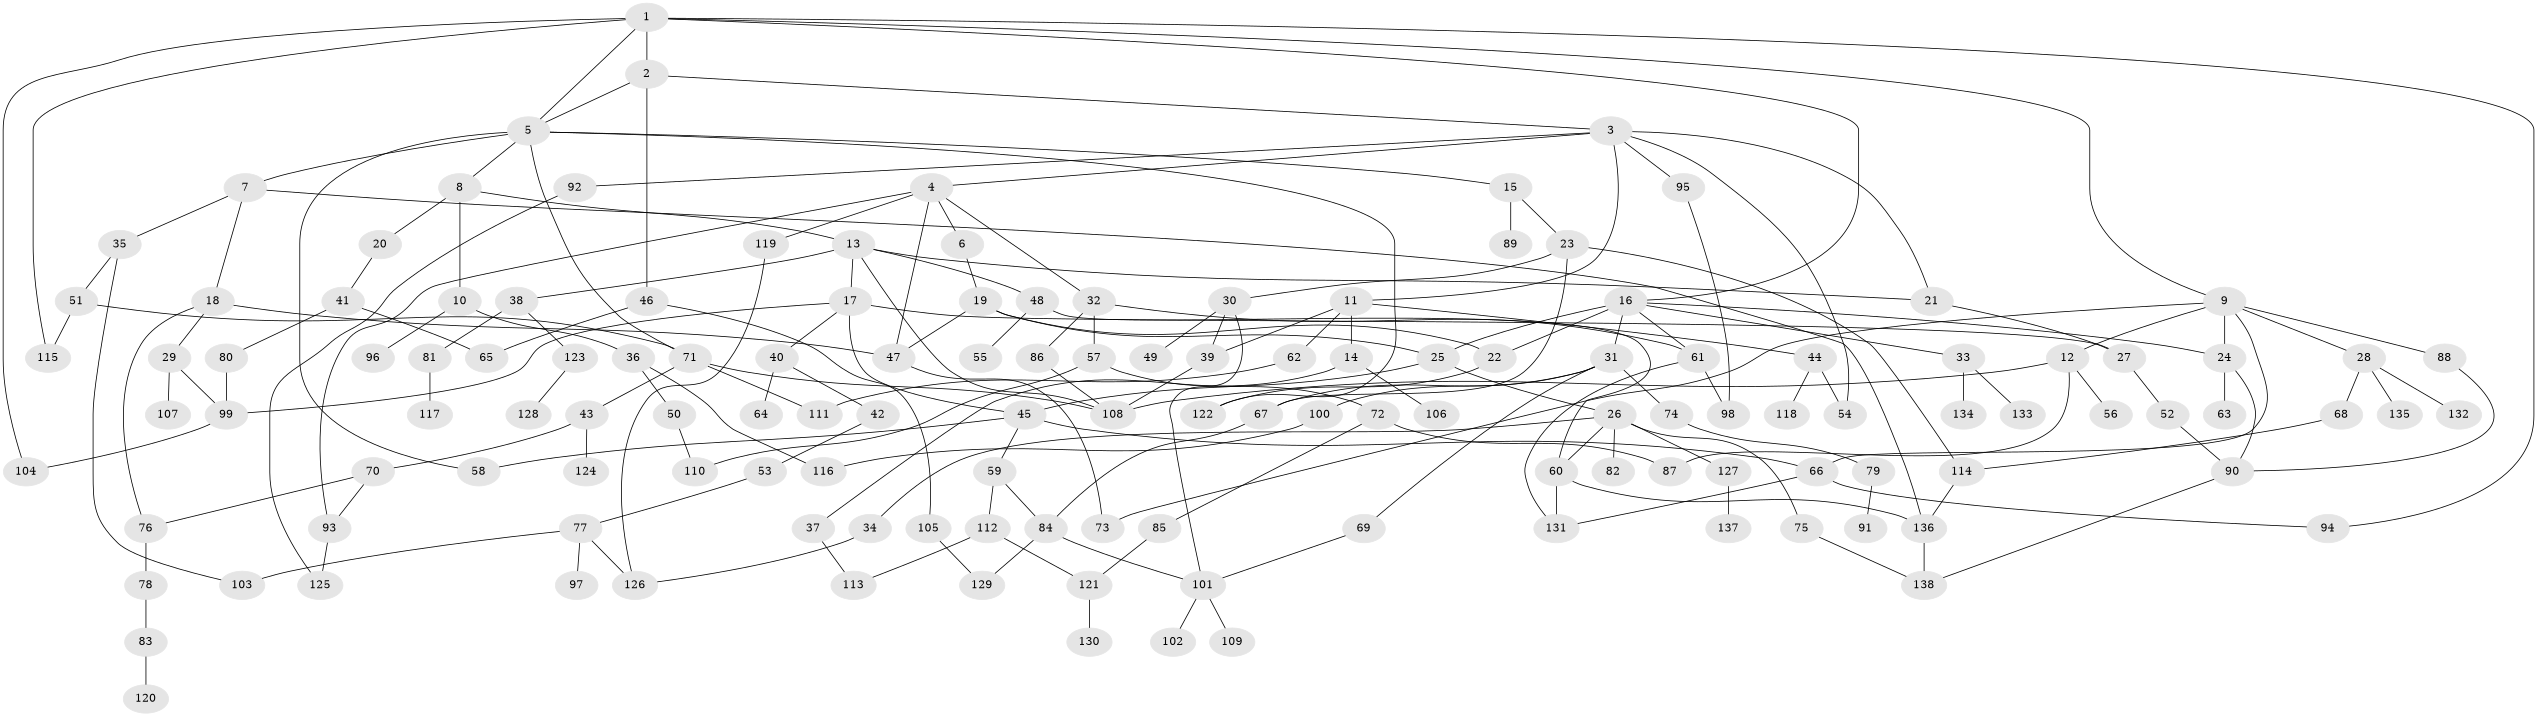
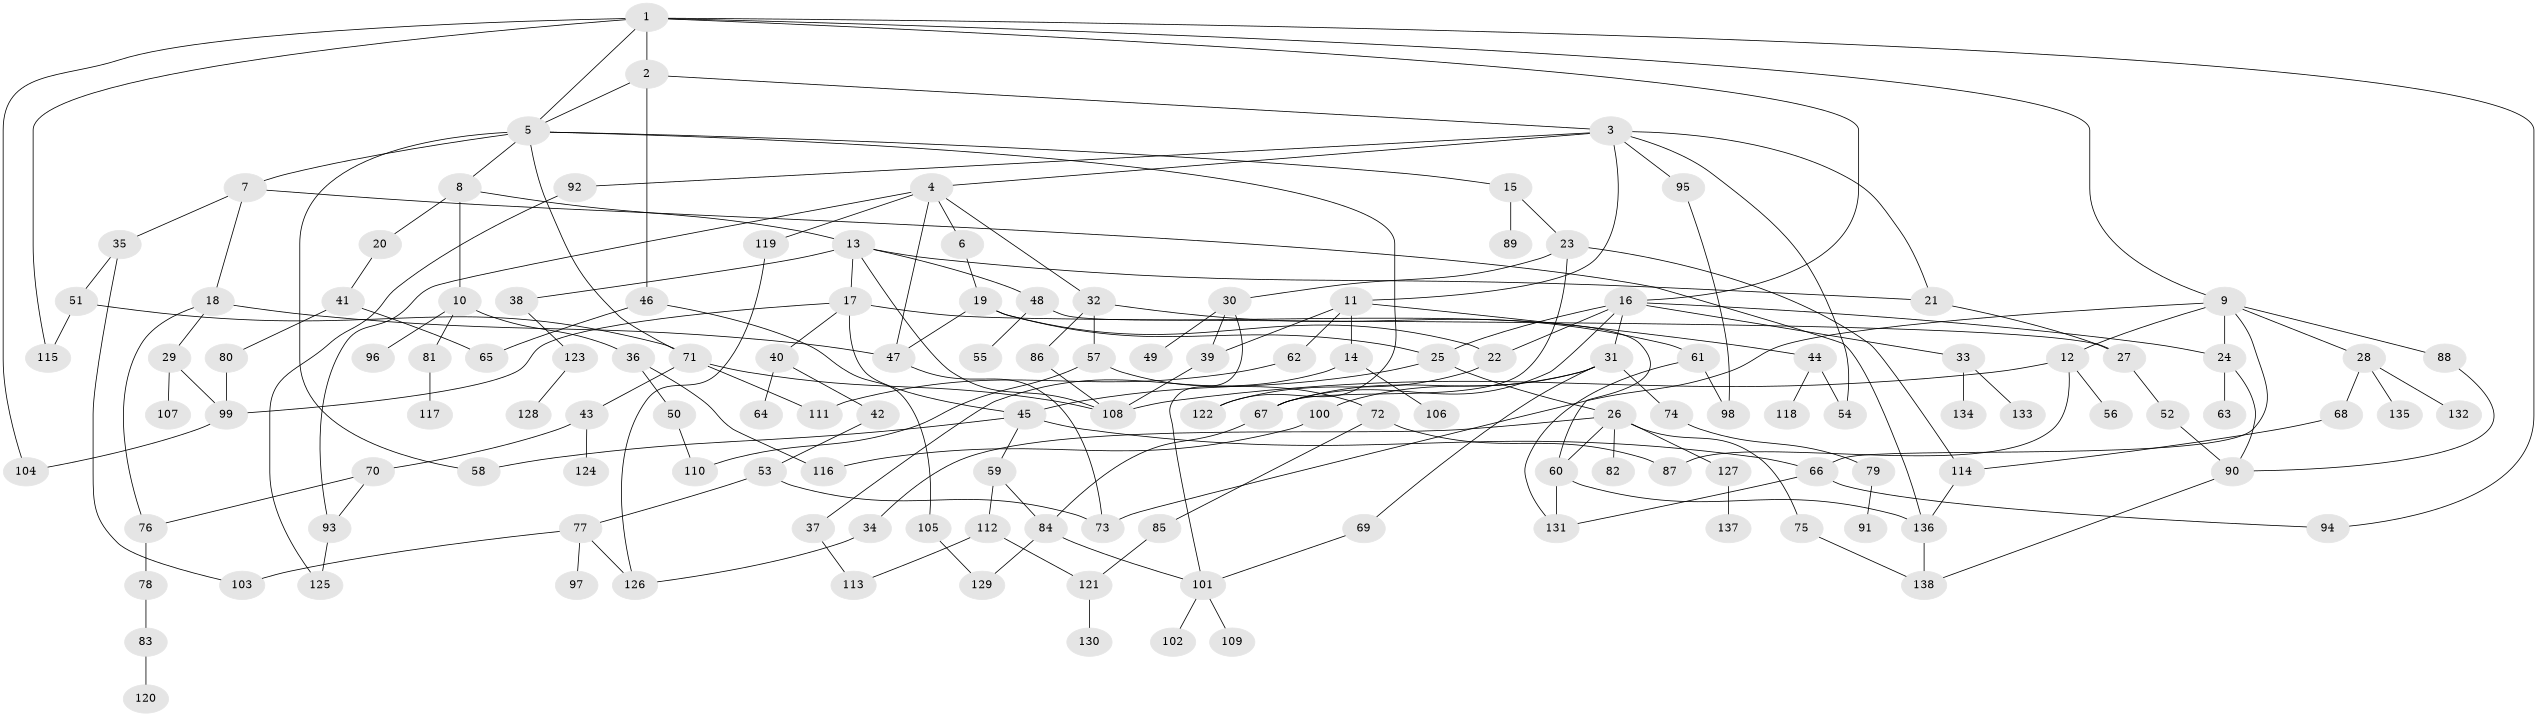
edge "16" -- "61": now "16" -- "67"
edge "38" -- "81": now "10" -- "81"
edge "53" -- "73": added
